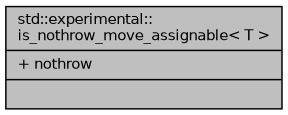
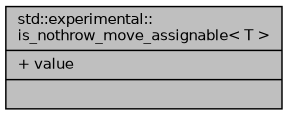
node "std::experimental::": text "+ nothrow" -> "+ value"
